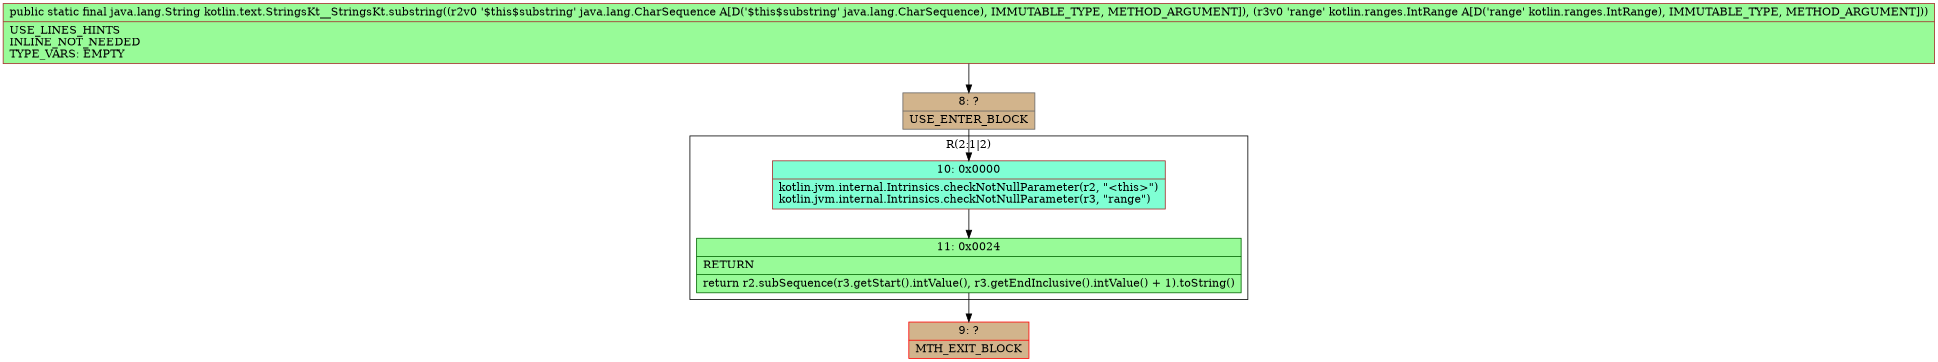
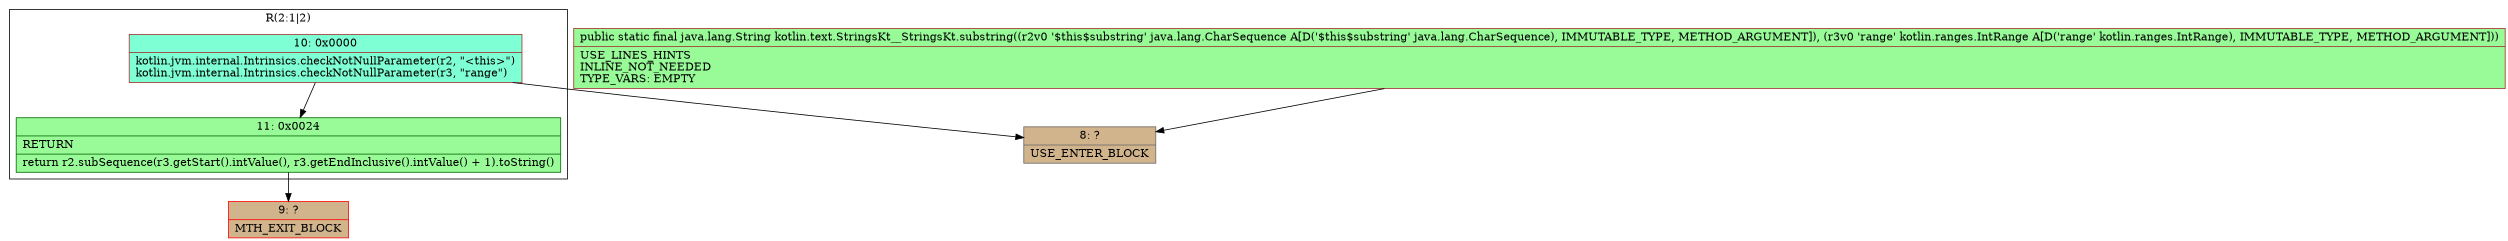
edge "8: ?" -> "10: 0x0000": reversed
